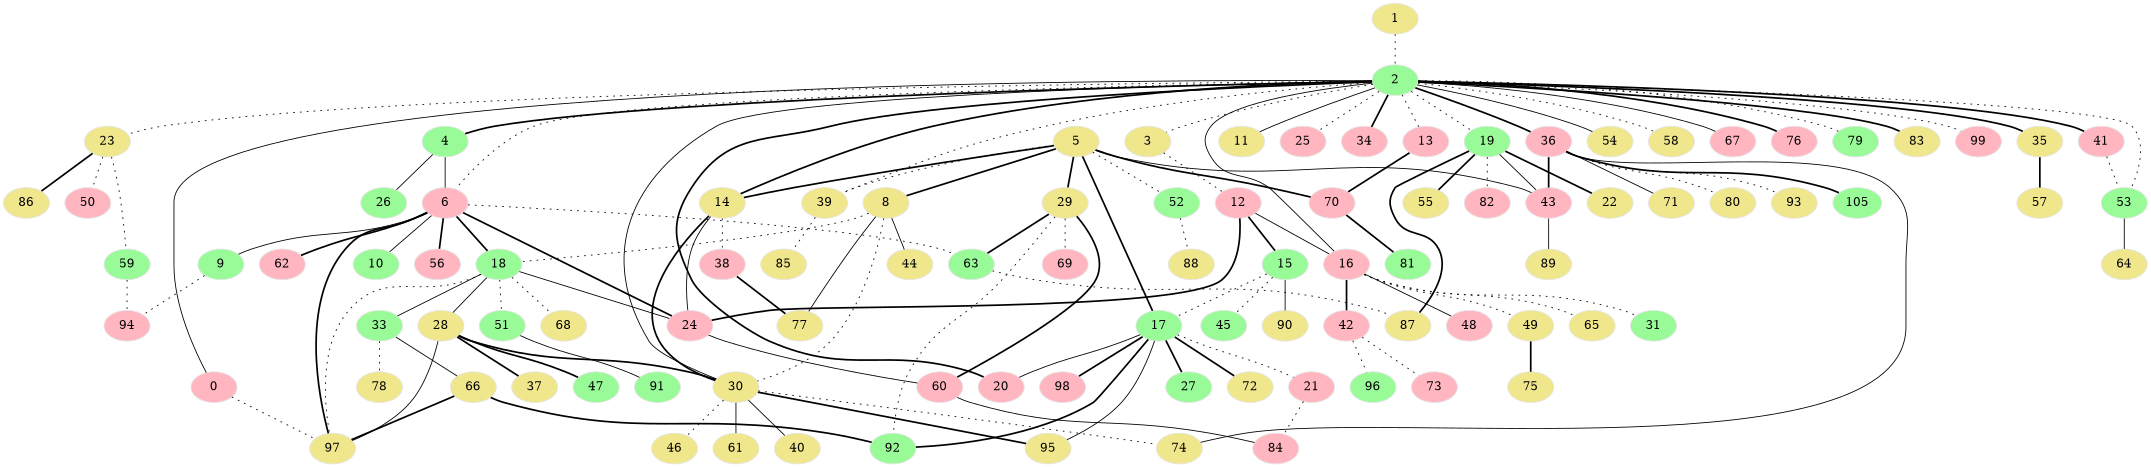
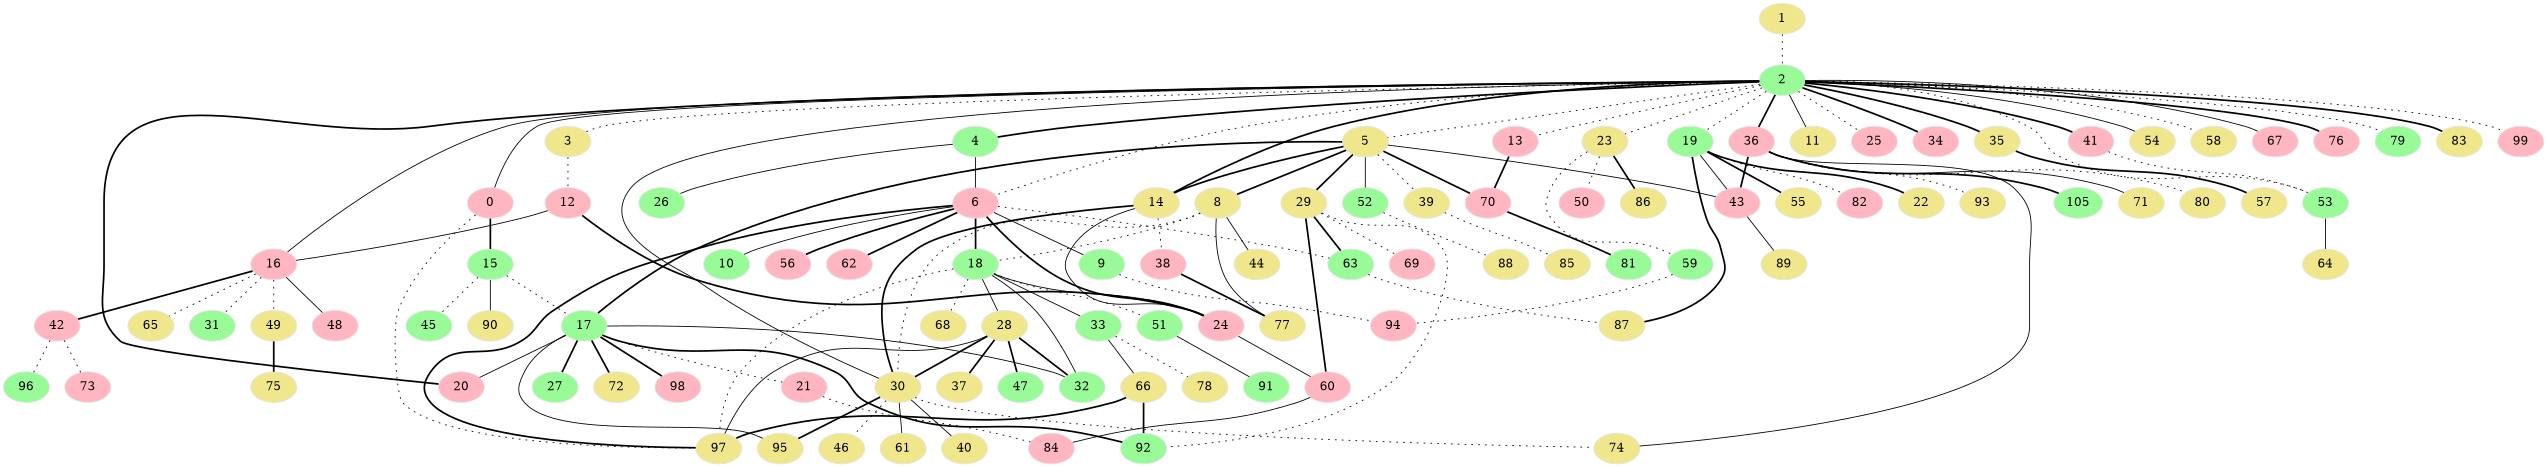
edge "2" -- "39": now "2" -- "5"
edge "5" -- "52": style dotted -> solid
edge "12" -- "15": now "0" -- "15"
node "32": added
